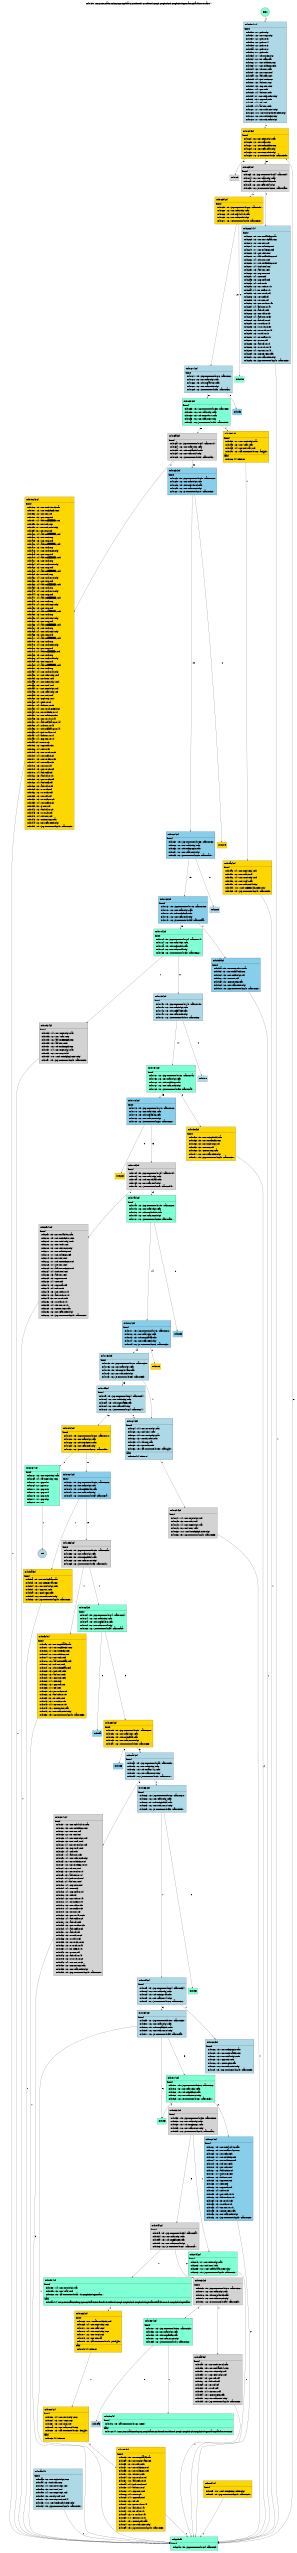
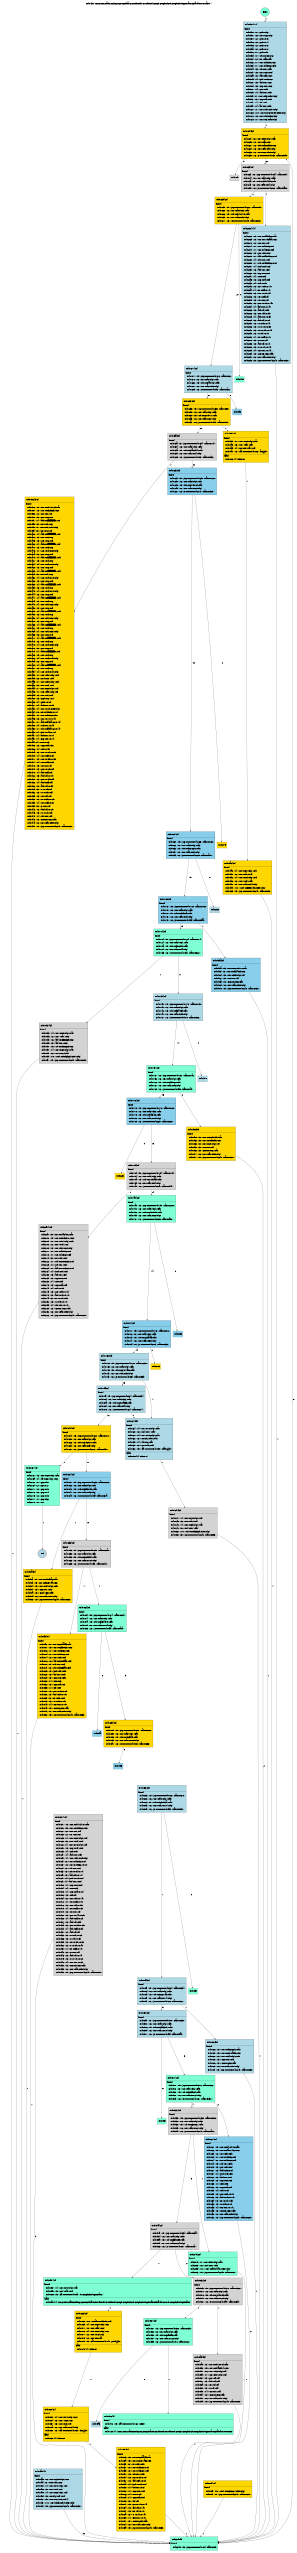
node "0x401693 [28]": fillcolor aquamarine -> gold
node "0x4018a7 [28]": removed
edge "0x401917 [28]" -> "0x401f5f": now "0x401917 [28]" -> "0x401933 [28]"
edge "0x4018fb [28]" -> "0x402248 [5]": now "0x401c06 [30]" -> "0x402248 [5]"
edge "0x401da9 [41]" -> "0x402248 [5]": label " 1" -> " 19"
